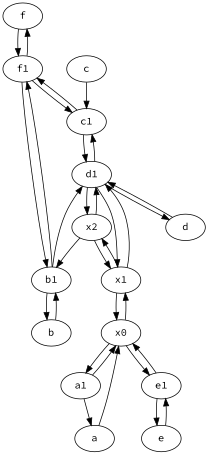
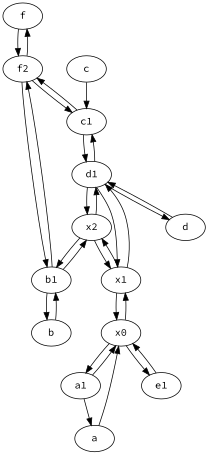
node "f1": label "f1" -> "f2"
edge "b1" -> "d1": now "b1" -> "x2"
node "e": removed
